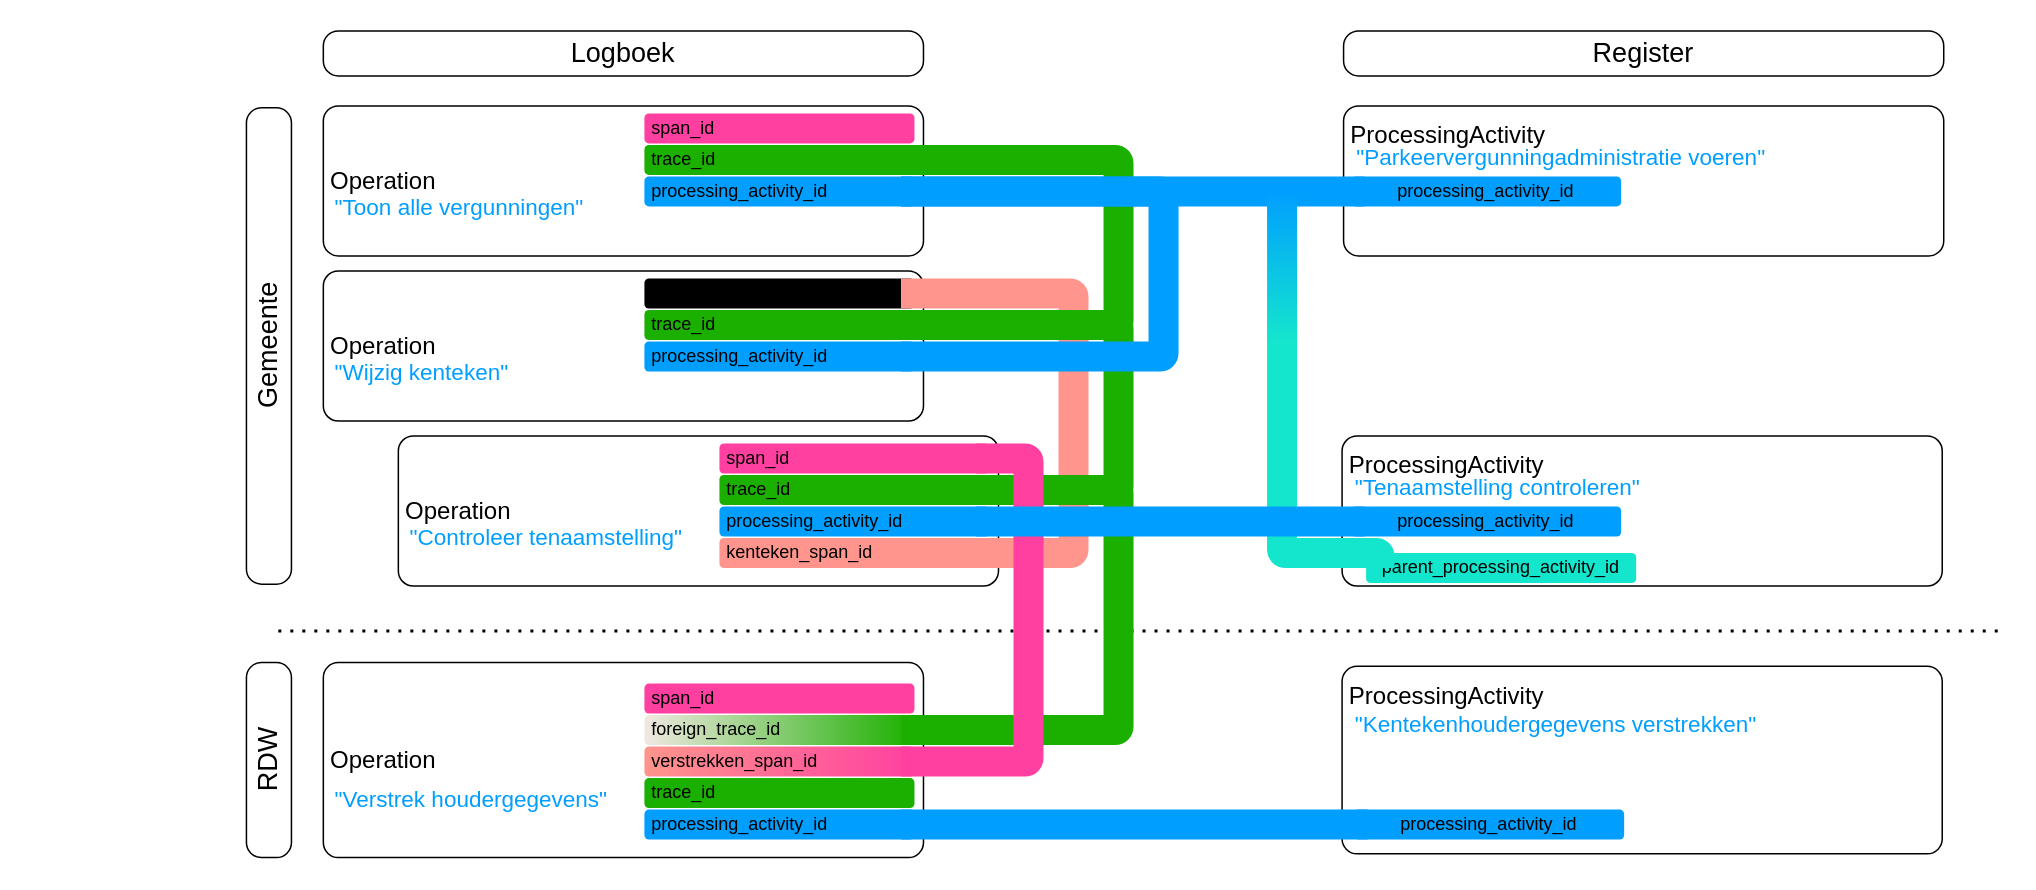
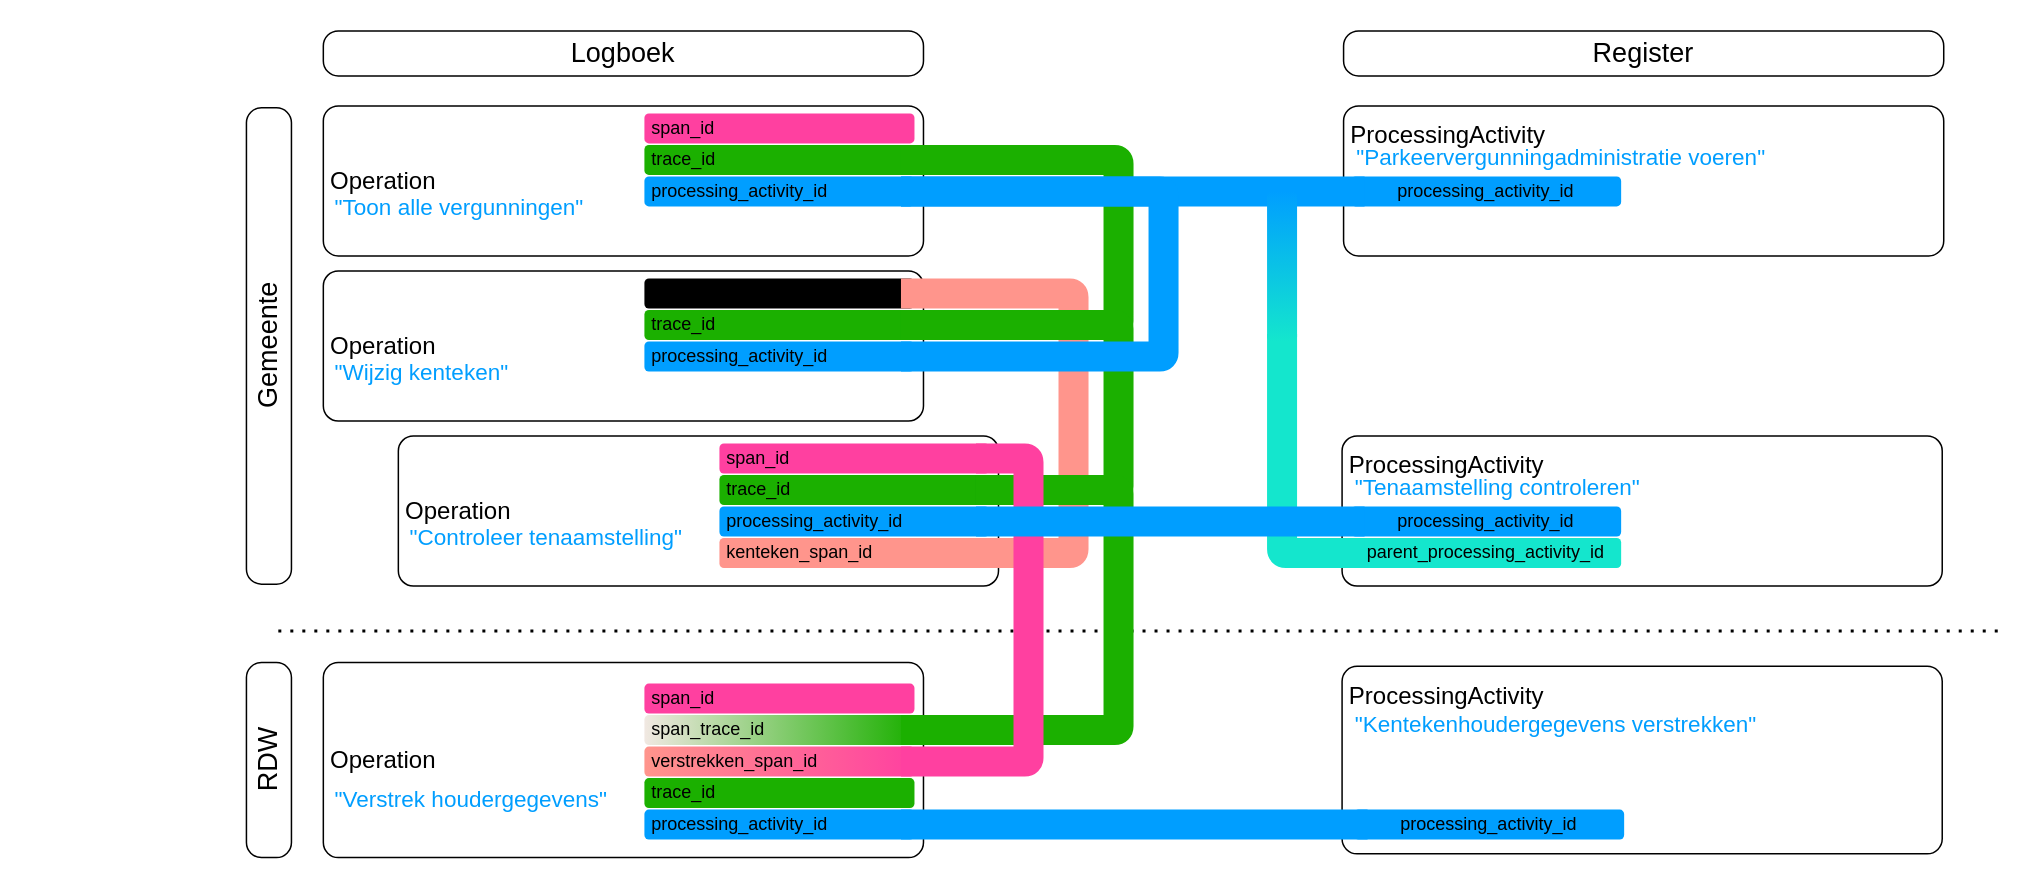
node "parent_processing_activity_id": moved (1501, 568) -> (1486, 553)
node "foreign_trace_id": label "foreign_trace_id" -> "span_trace_id"
